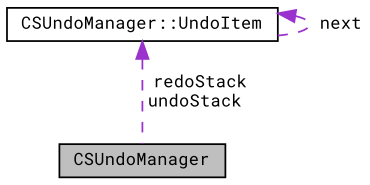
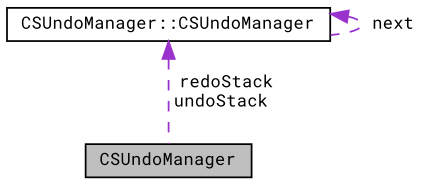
node "CSUndoManager::UndoItem": label "CSUndoManager::UndoItem" -> "CSUndoManager::CSUndoManager"
